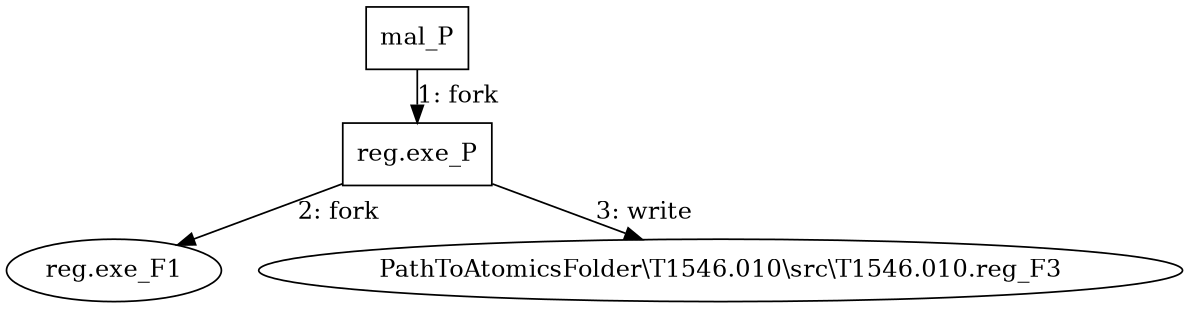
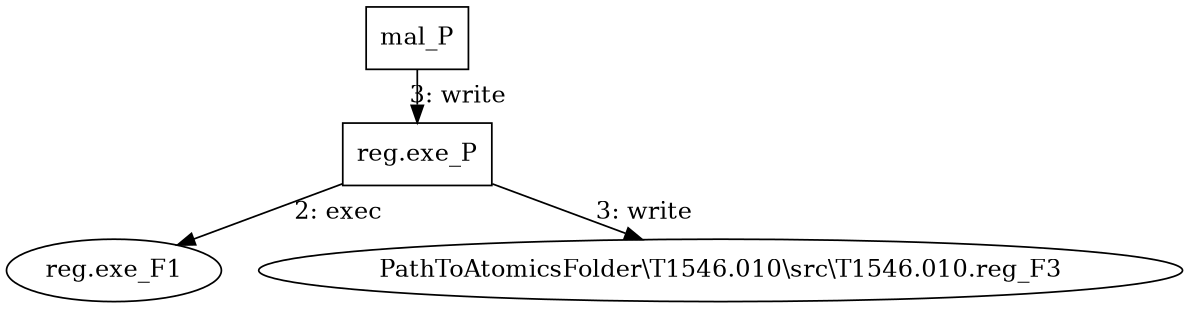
edge "mal_P" -> "reg.exe_P": label "1: fork" -> "3: write"
edge "reg.exe_P" -> "reg.exe_F1": label "2: fork" -> "2: exec"
